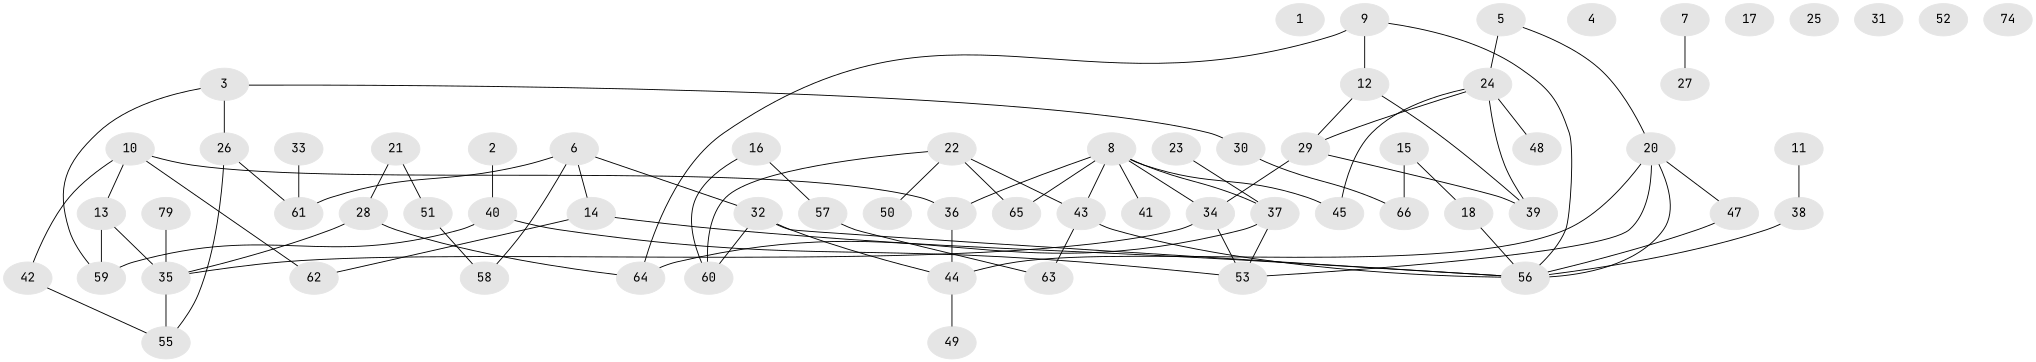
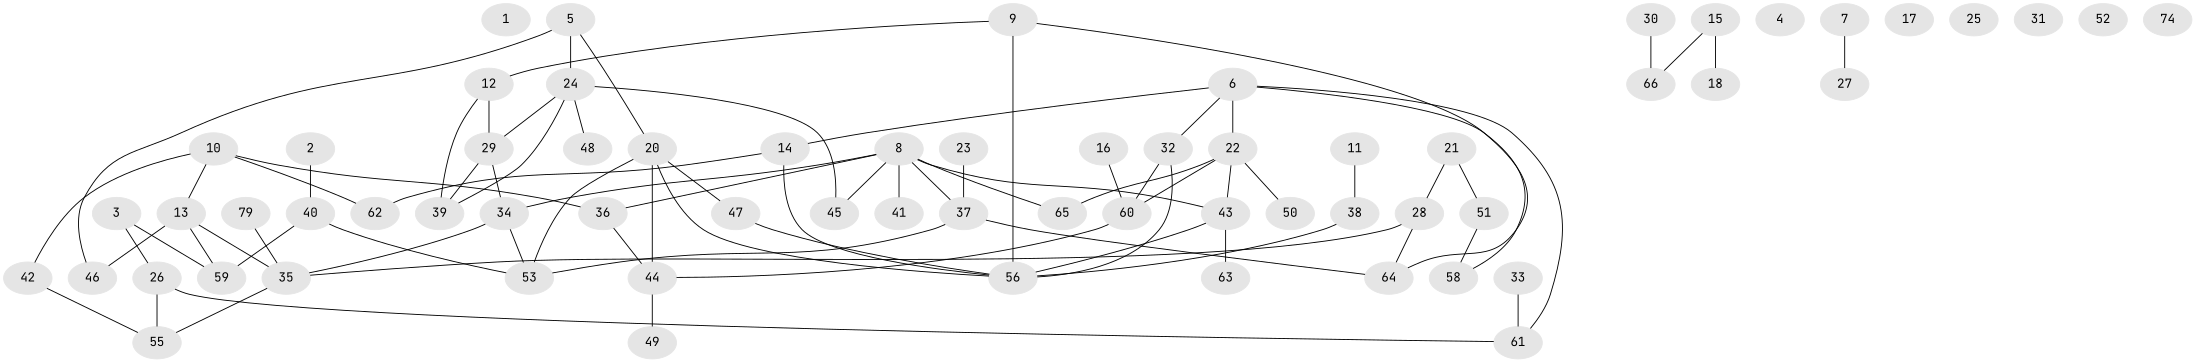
edge "3" -- "30": removed
edge "6" -- "22": added
node "57": removed
edge "18" -- "56": removed
edge "32" -- "44": now "60" -- "44"
node "46": added
